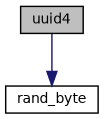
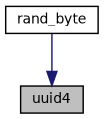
edge "uuid4" -> "rand_byte": reversed
